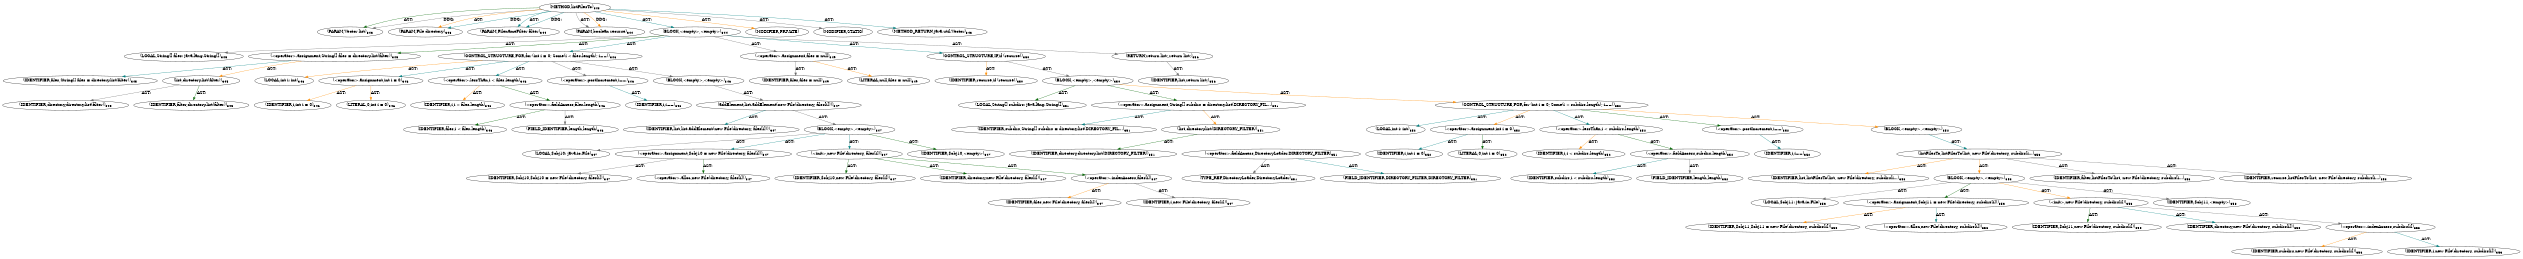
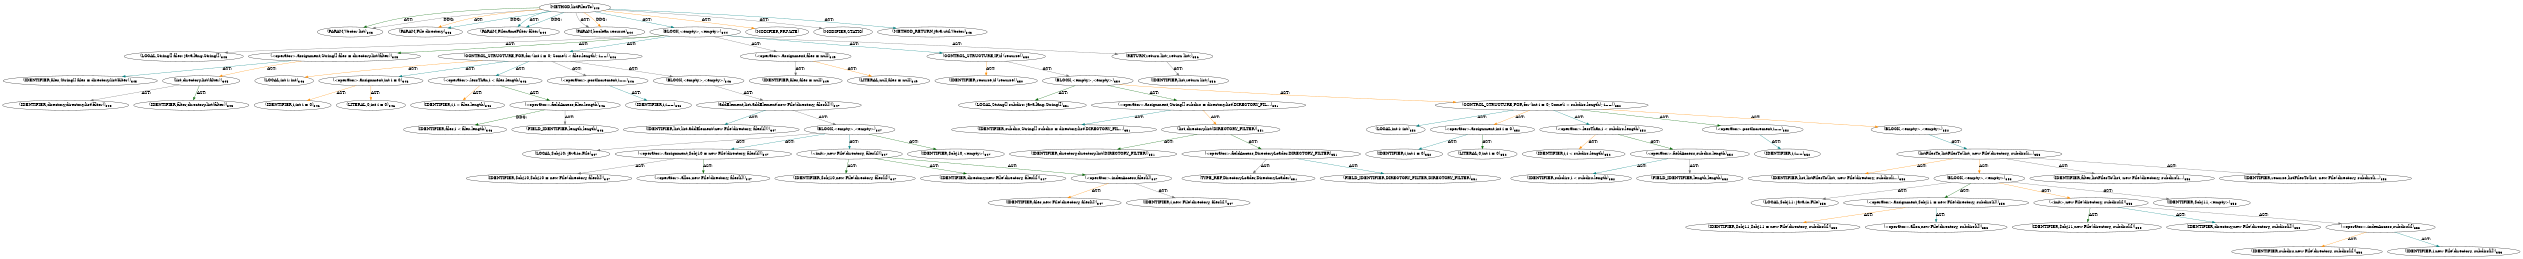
edge "(<operator>.fieldAccess,files.length)" -> "(IDENTIFIER,files,i < files.length)": label "AST: " -> "DDG: "
edge "(list,directory.list(DIRECTORY_FILTER))" -> "(<operator>.fieldAccess,DirectoryLoader.DIRECTORY_FILTER)": added, label "AST:"
